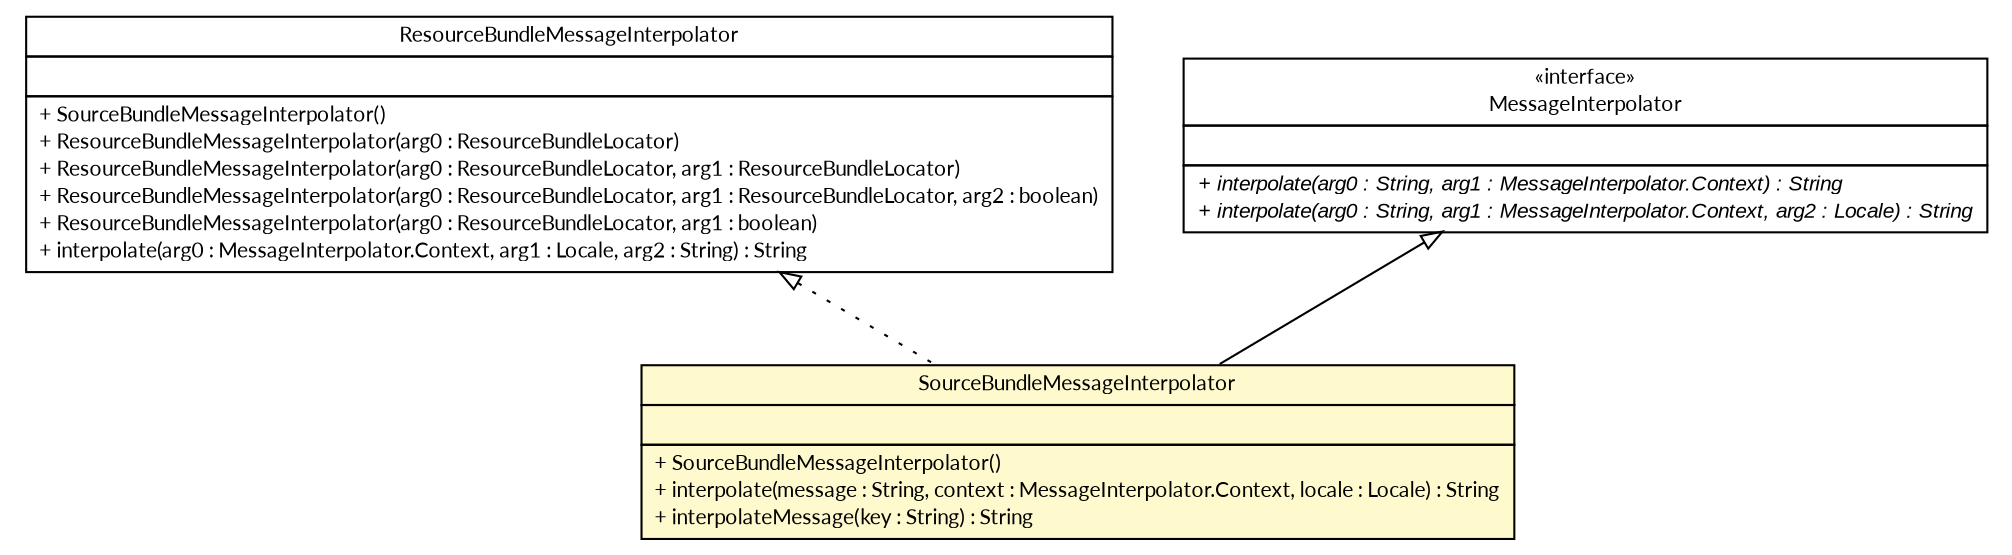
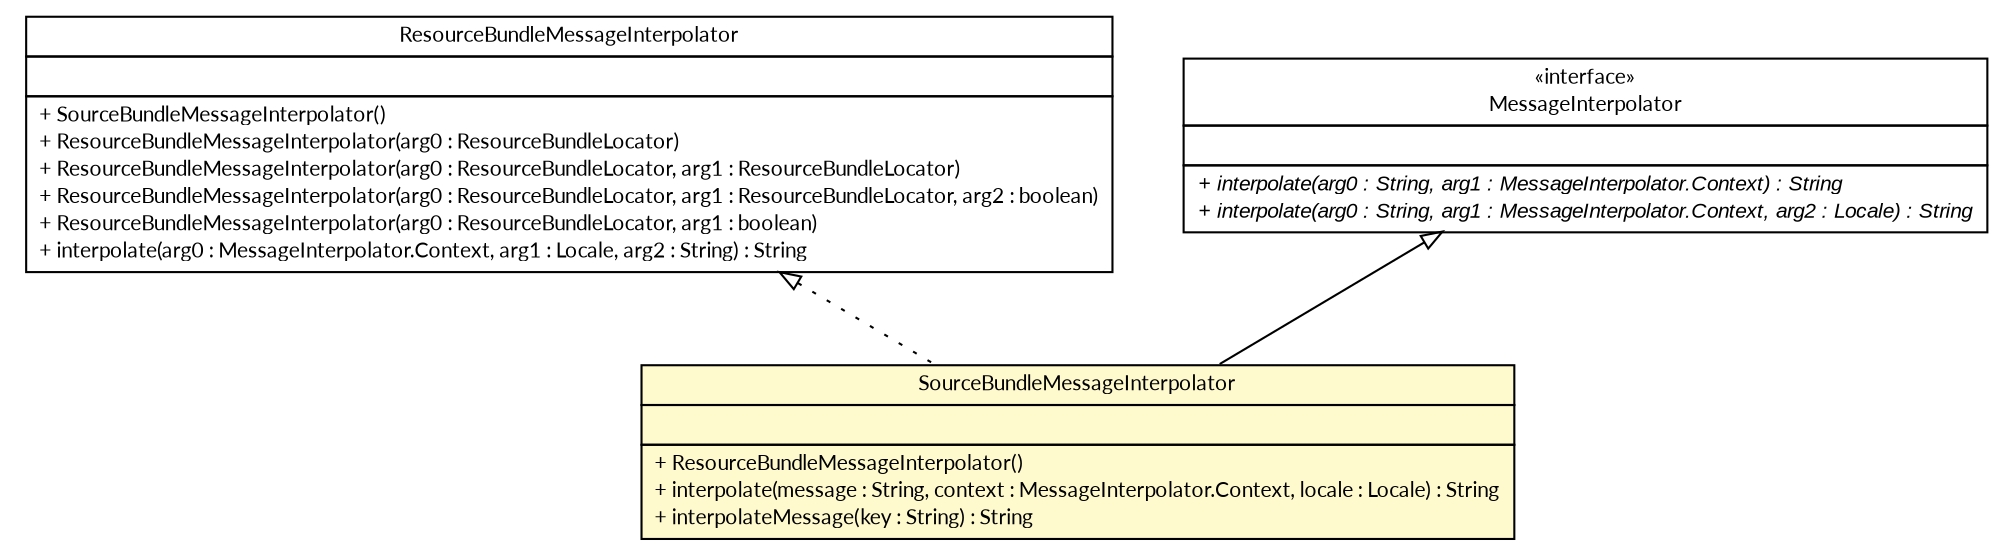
node "SourceBundleMessageInterpolator": text "+ SourceBundleMessageInterpolator()" -> "+ ResourceBundleMessageInterpolator()"
